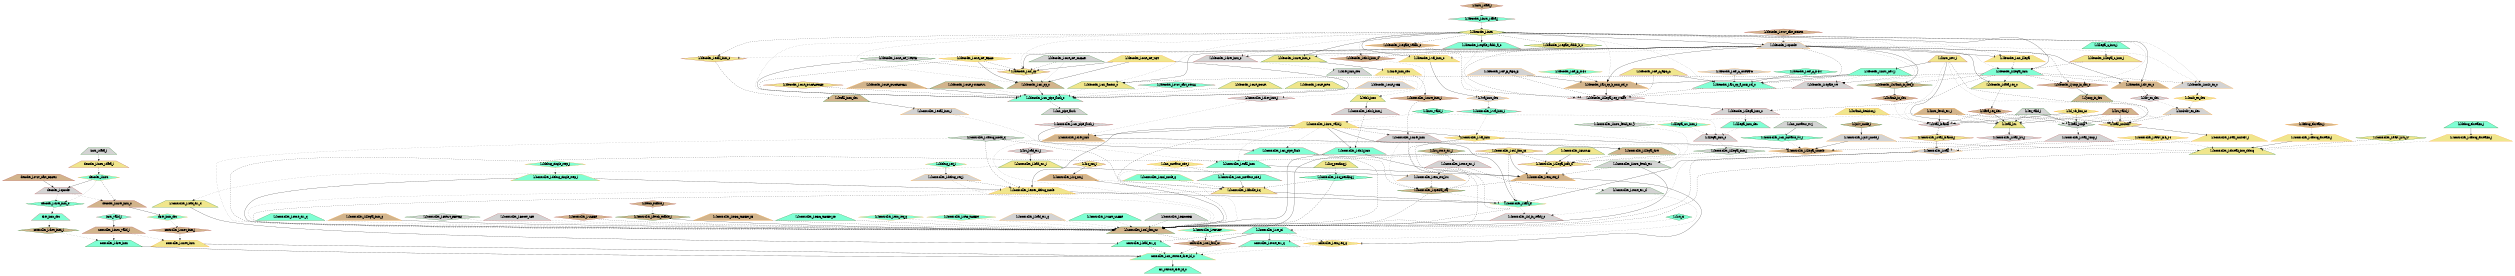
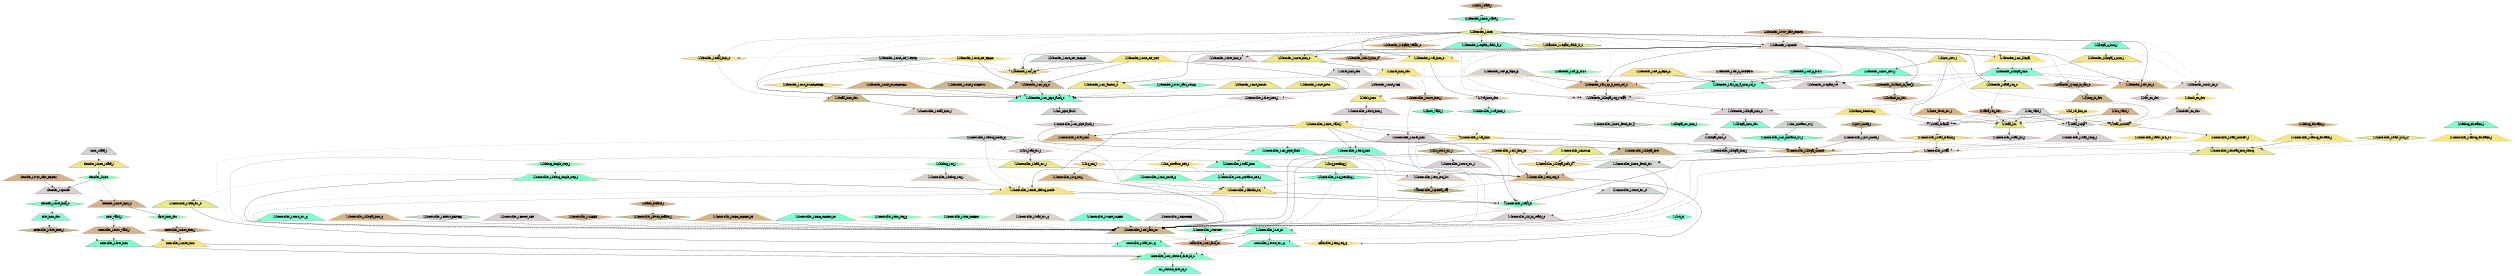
edge "[1]decoder_i.instr" -> "[1]decoder_i.illegal_insn": removed
